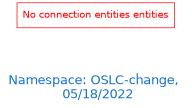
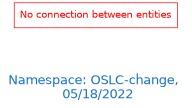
node "No connection entities entities": label "No connection entities entities" -> "No connection between entities"
